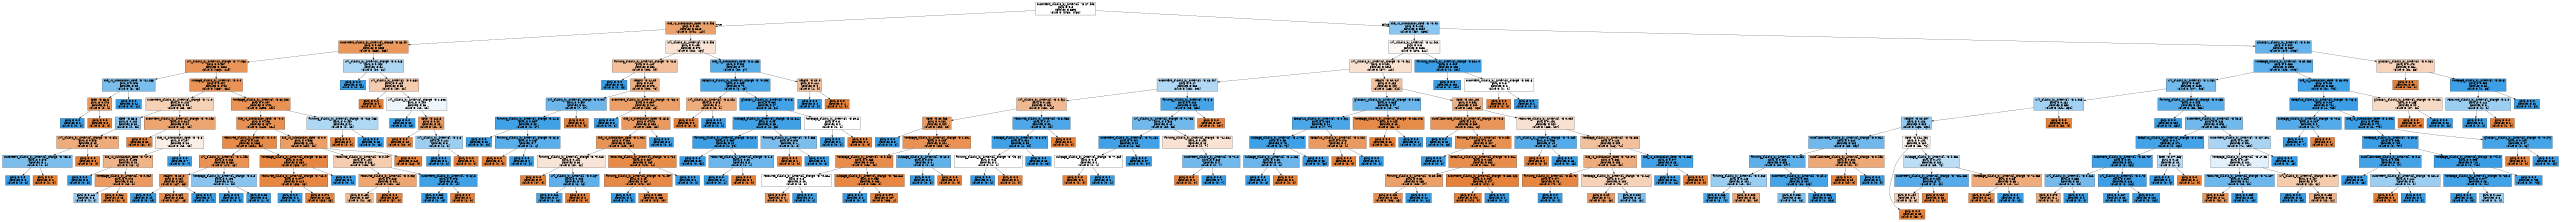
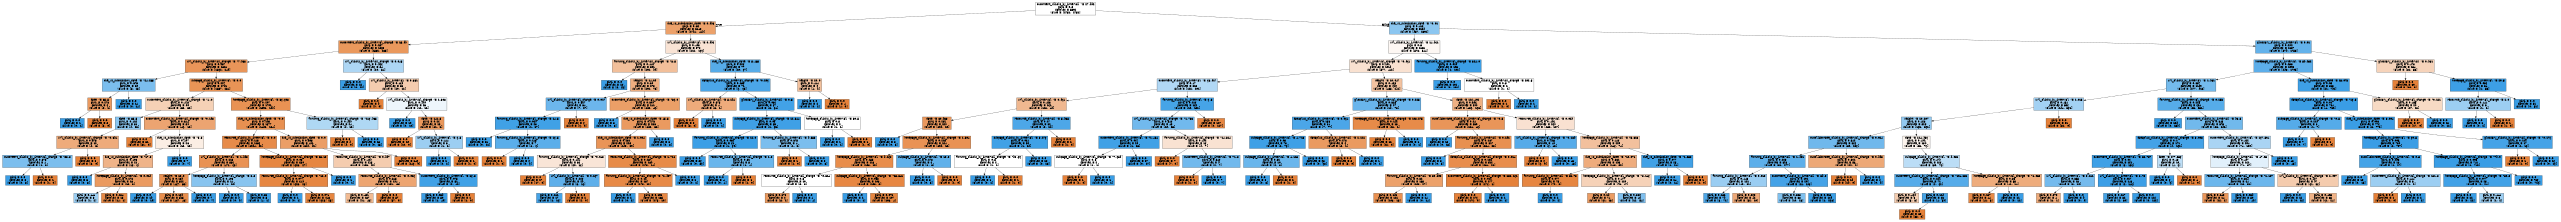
node "gini = 0.0 samples = 7 value = [7, 0]": added
edge "date <= 214.956 gini = 0.499 samples = 159 value = [83, 76]" -> "gini = 0.0 samples = 33 value = [33, 0]": now "gini = 0.119 samples = 63 value = [4, 59]" -> "gini = 0.0 samples = 33 value = [33, 0]"
node "gini = 0.119 samples = 63 value = [4, 59]": fillcolor #e58139f5 -> #399de5ee
